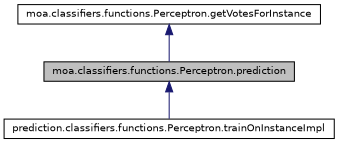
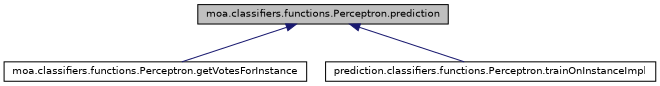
edge "moa.classifiers.functions.Perceptron.prediction" -> "moa.classifiers.functions.Perceptron.getVotesForInstance": reversed
